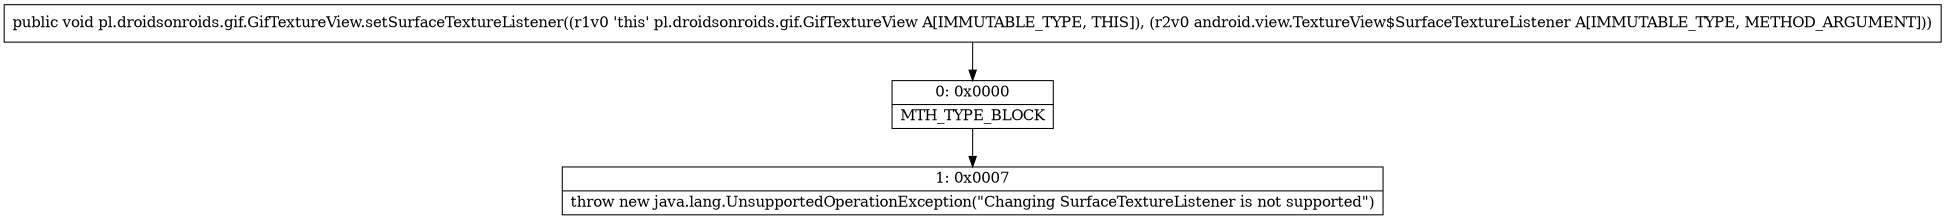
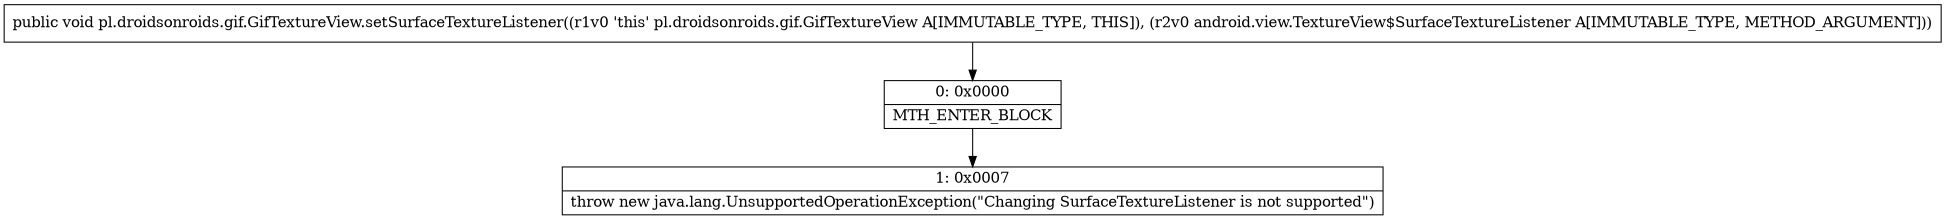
node "0: 0x0000": text "MTH_TYPE_BLOCK" -> "MTH_ENTER_BLOCK"
